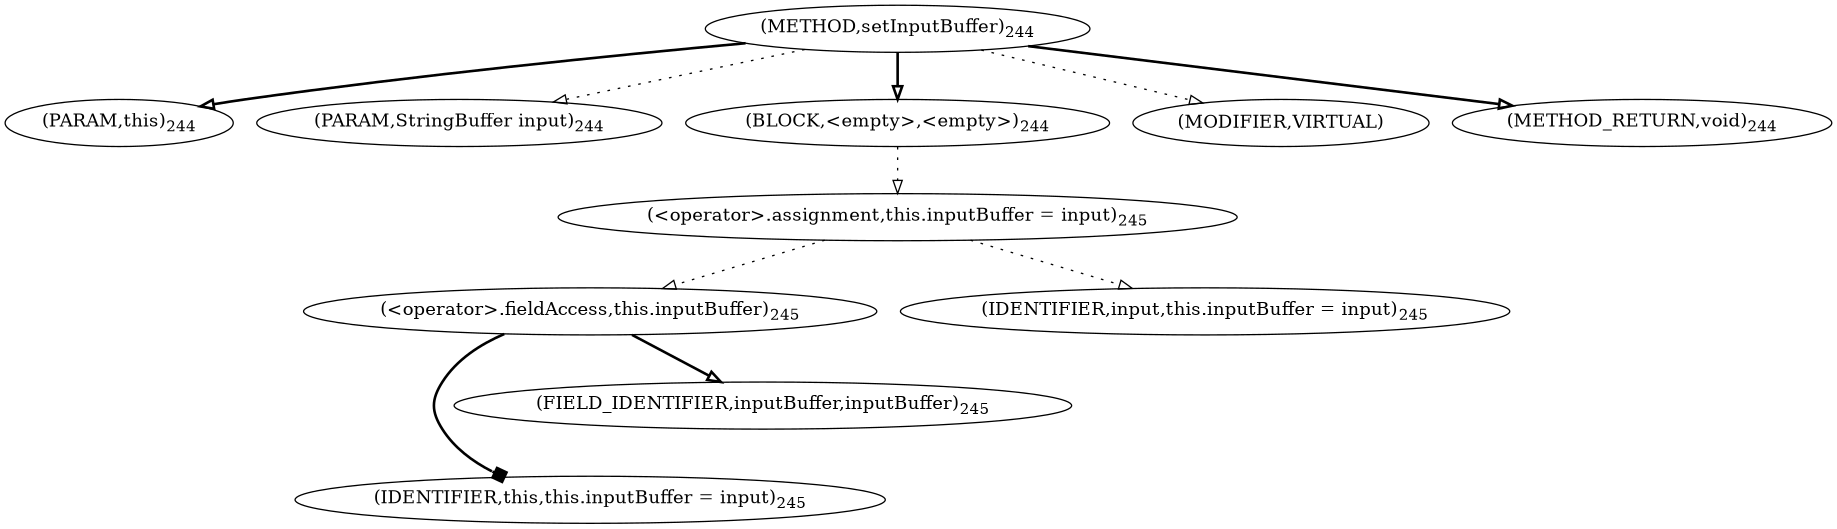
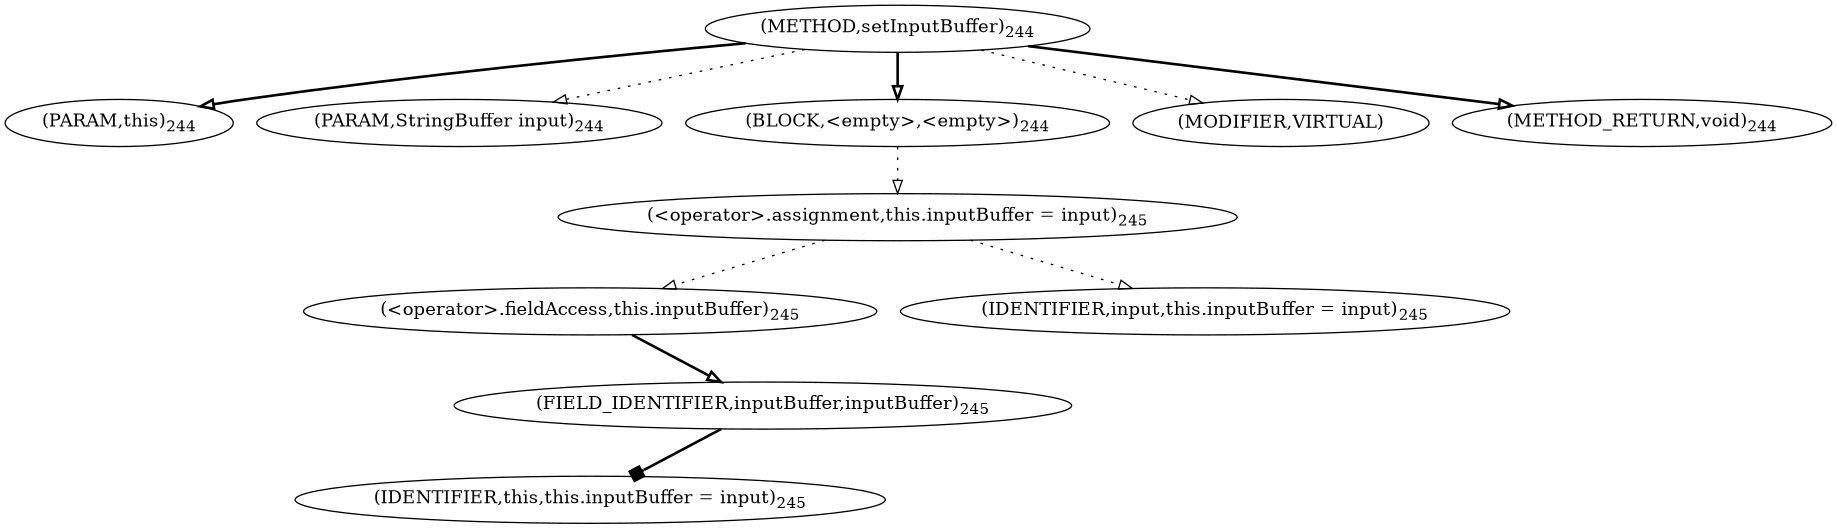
edge "(<operator>.fieldAccess,this.inputBuffer)" -> "(IDENTIFIER,this,this.inputBuffer = input)": now "(FIELD_IDENTIFIER,inputBuffer,inputBuffer)" -> "(IDENTIFIER,this,this.inputBuffer = input)"
